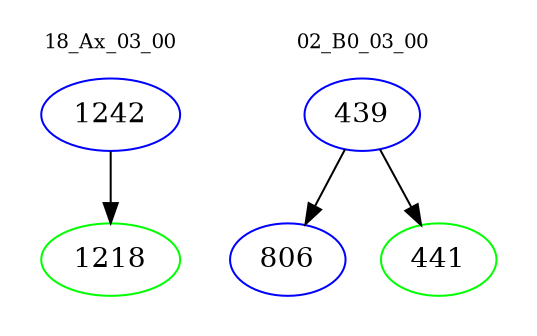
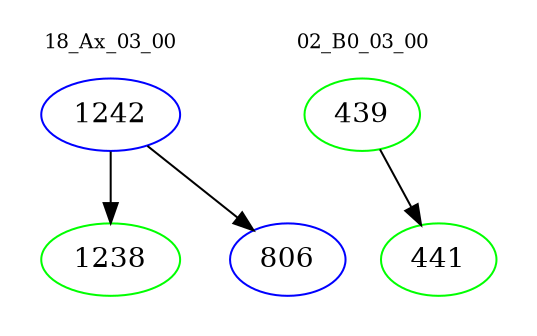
node "439": color blue -> green
edge "439" -> "806": now "1242" -> "806"
node "1218": label "1218" -> "1238"
